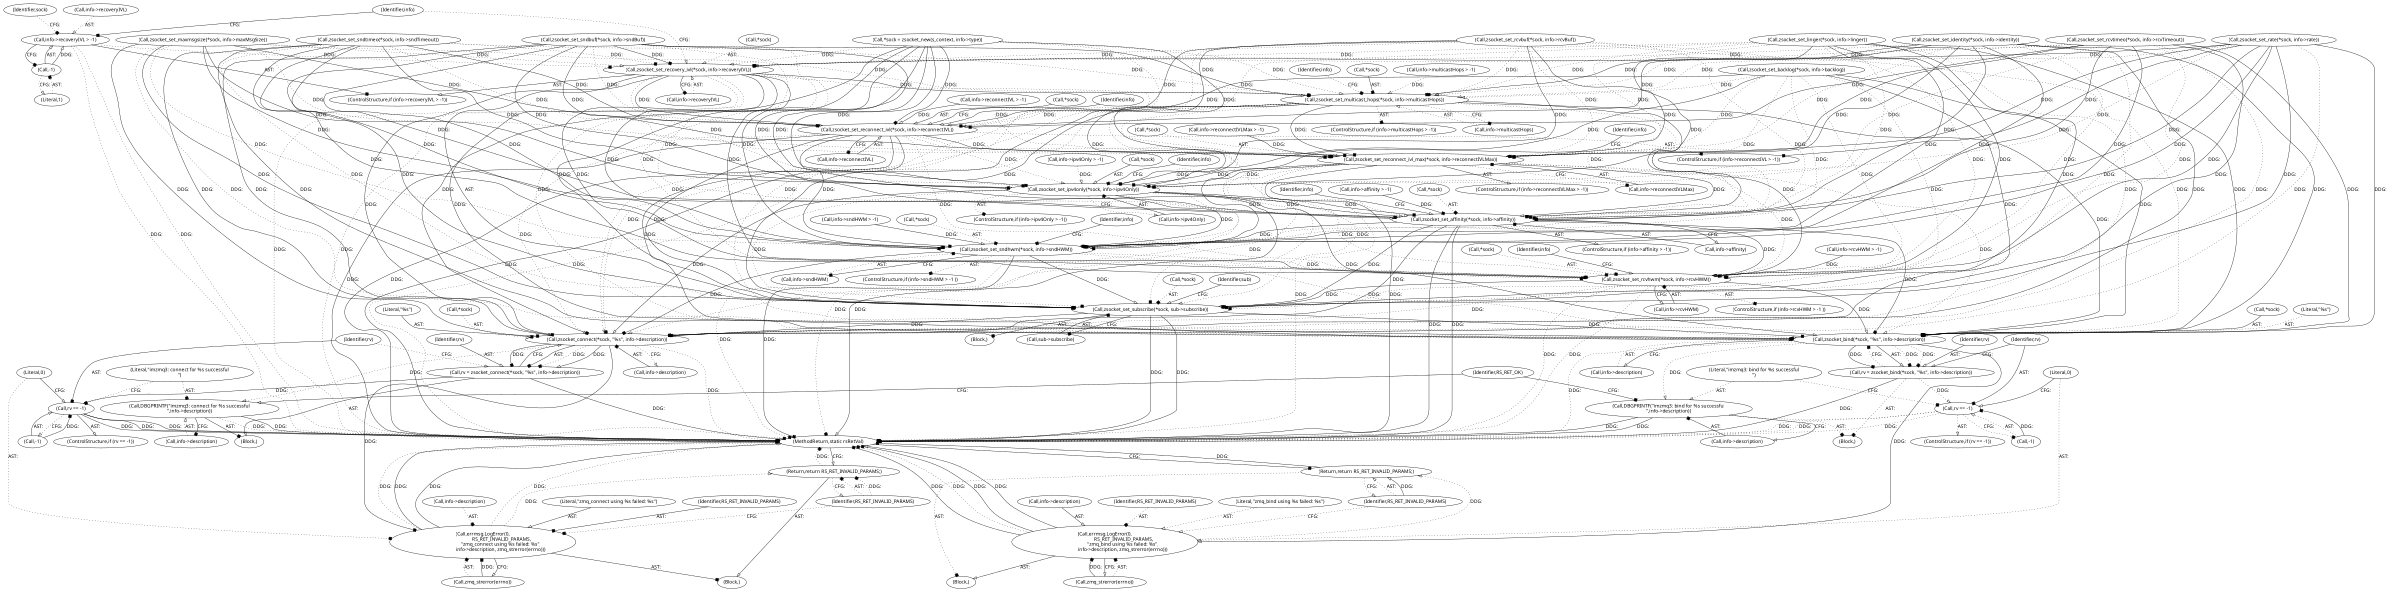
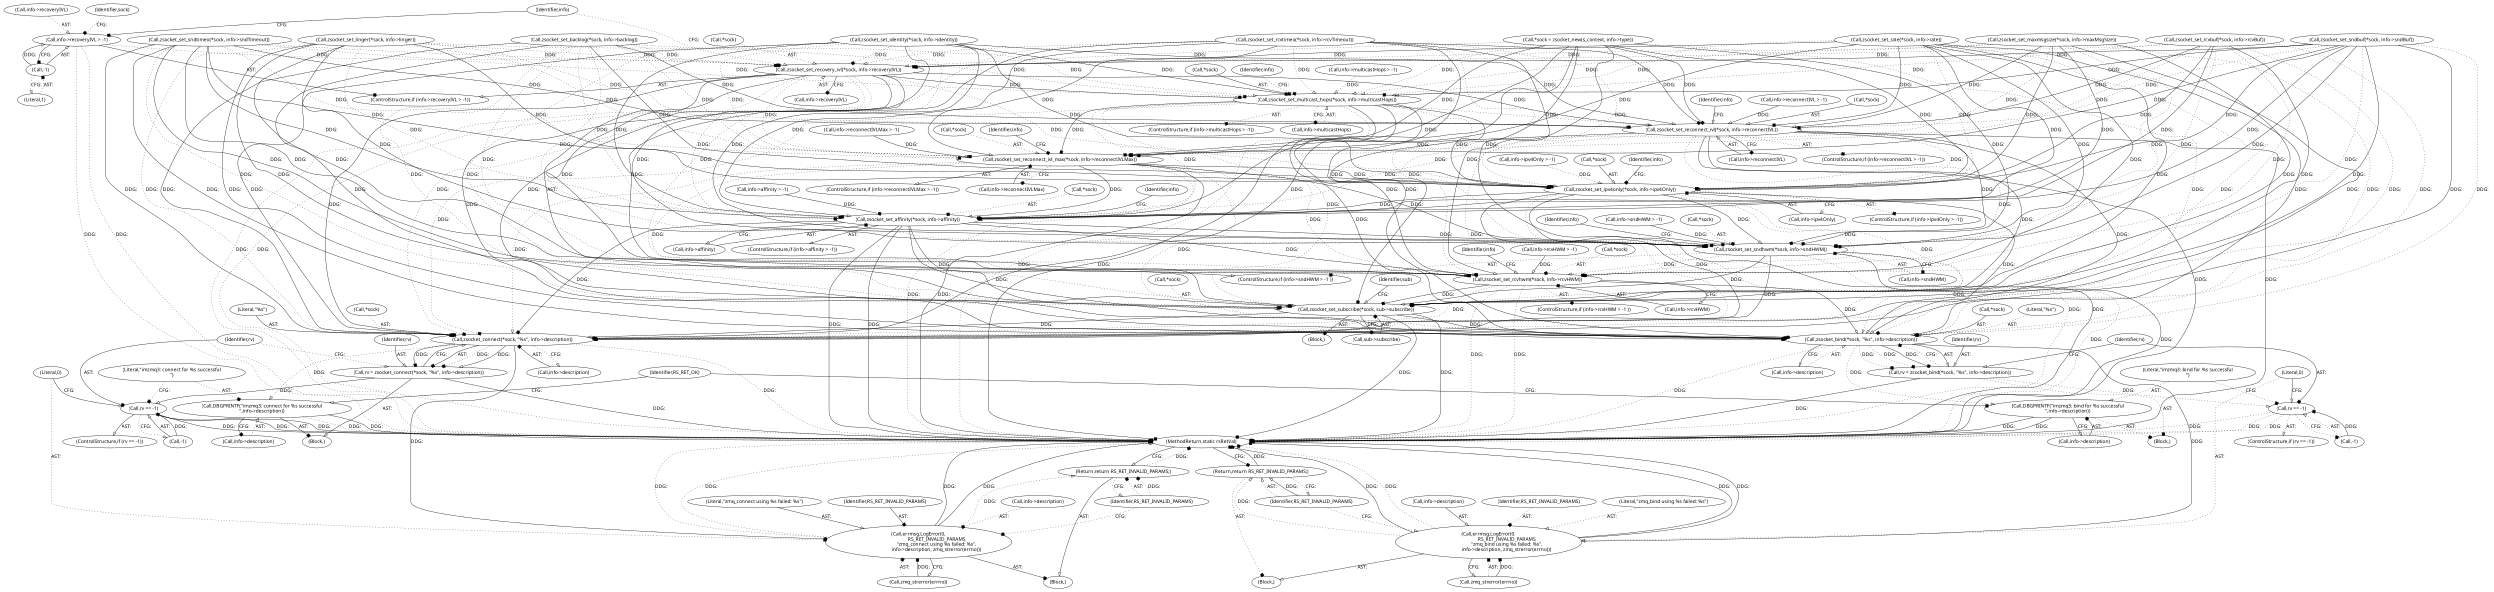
edge "(Call,zsocket_set_backlog(*sock, info->backlog))" -> "(Call,zsocket_set_recovery_ivl(*sock, info->recoveryIVL))": added, label "DDG:"
edge "(Call,zsocket_set_rate(*sock, info->rate))" -> "(ControlStructure,if (info->reconnectIVL > -1))": now "(Call,zsocket_set_rate(*sock, info->rate))" -> "(Call,zsocket_set_reconnect_ivl(*sock, info->reconnectIVL))"
edge "(Call,zsocket_set_sndtimeo(*sock, info->sndTimeout))" -> "(Call,zsocket_set_sndhwm(*sock, info->sndHWM))": now "(Call,zsocket_set_sndtimeo(*sock, info->sndTimeout))" -> "(ControlStructure,if (info->sndHWM > -1 ))"
